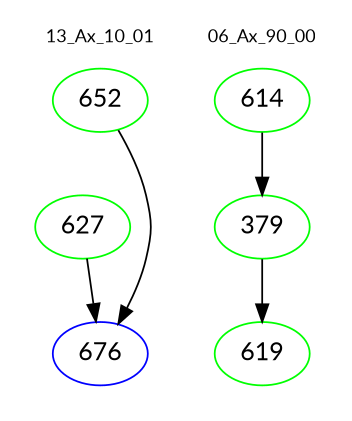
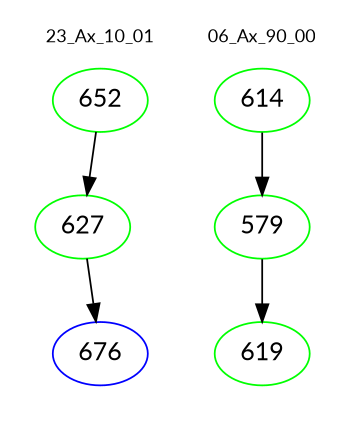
cluster "13_Ax_10_01": label "13_Ax_10_01" -> "23_Ax_10_01"
edge "652" -> "676": now "652" -> "627"
node "379": label "379" -> "579"
